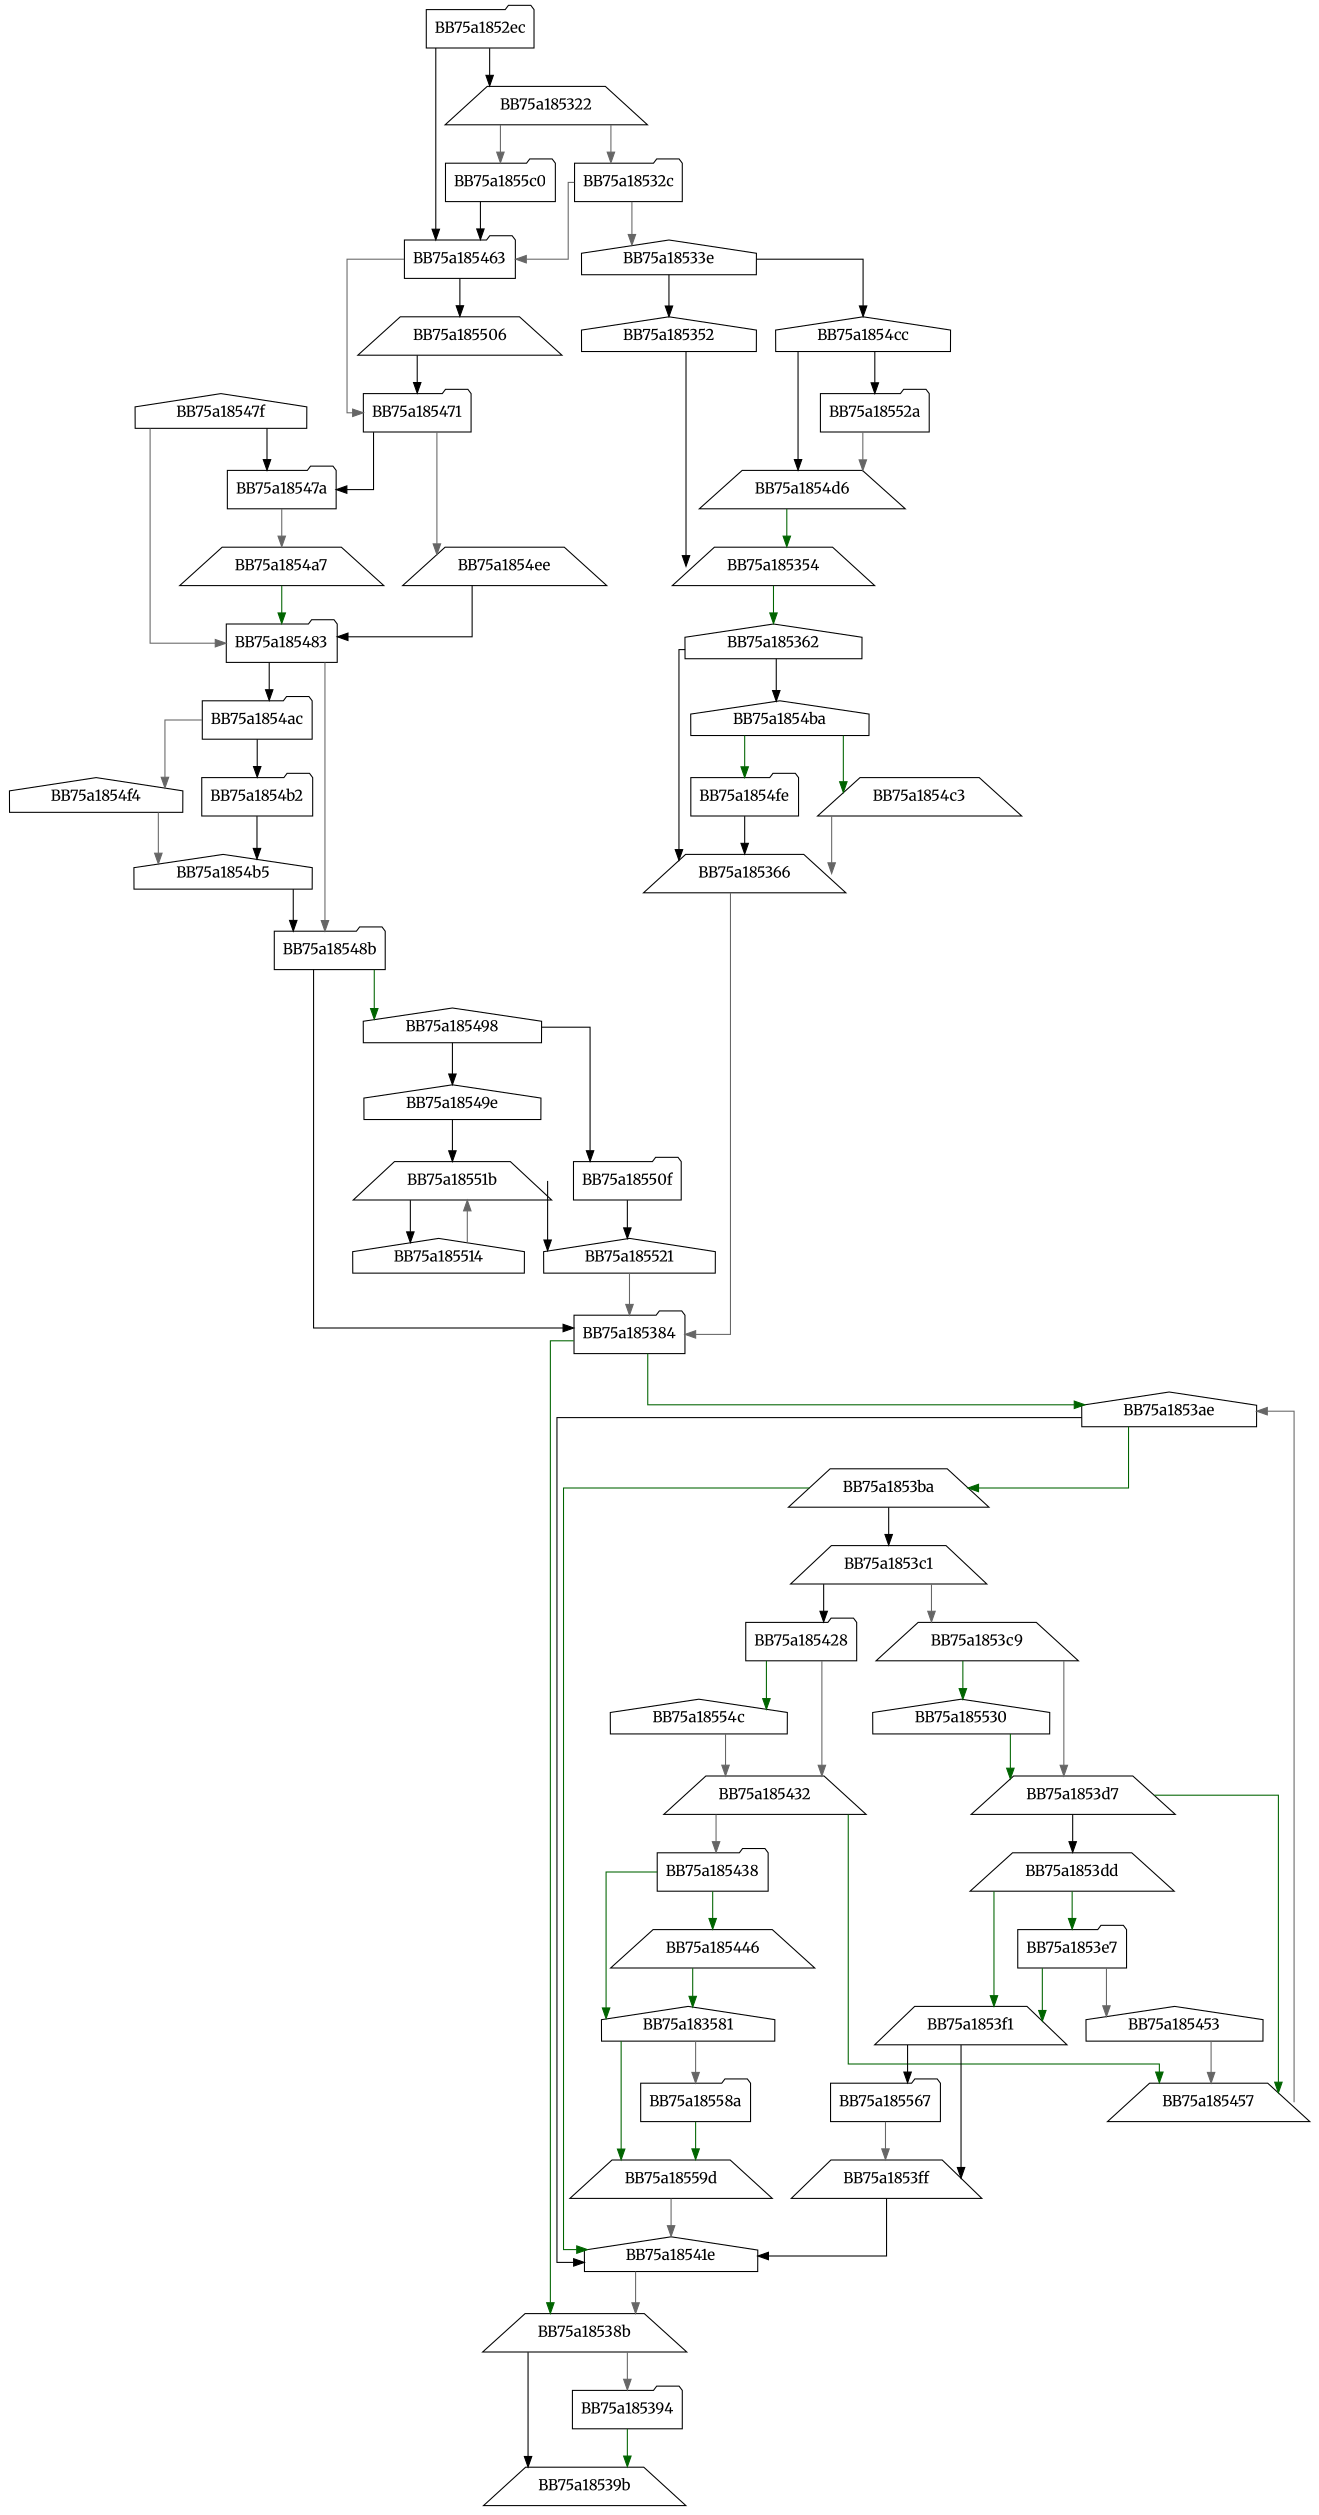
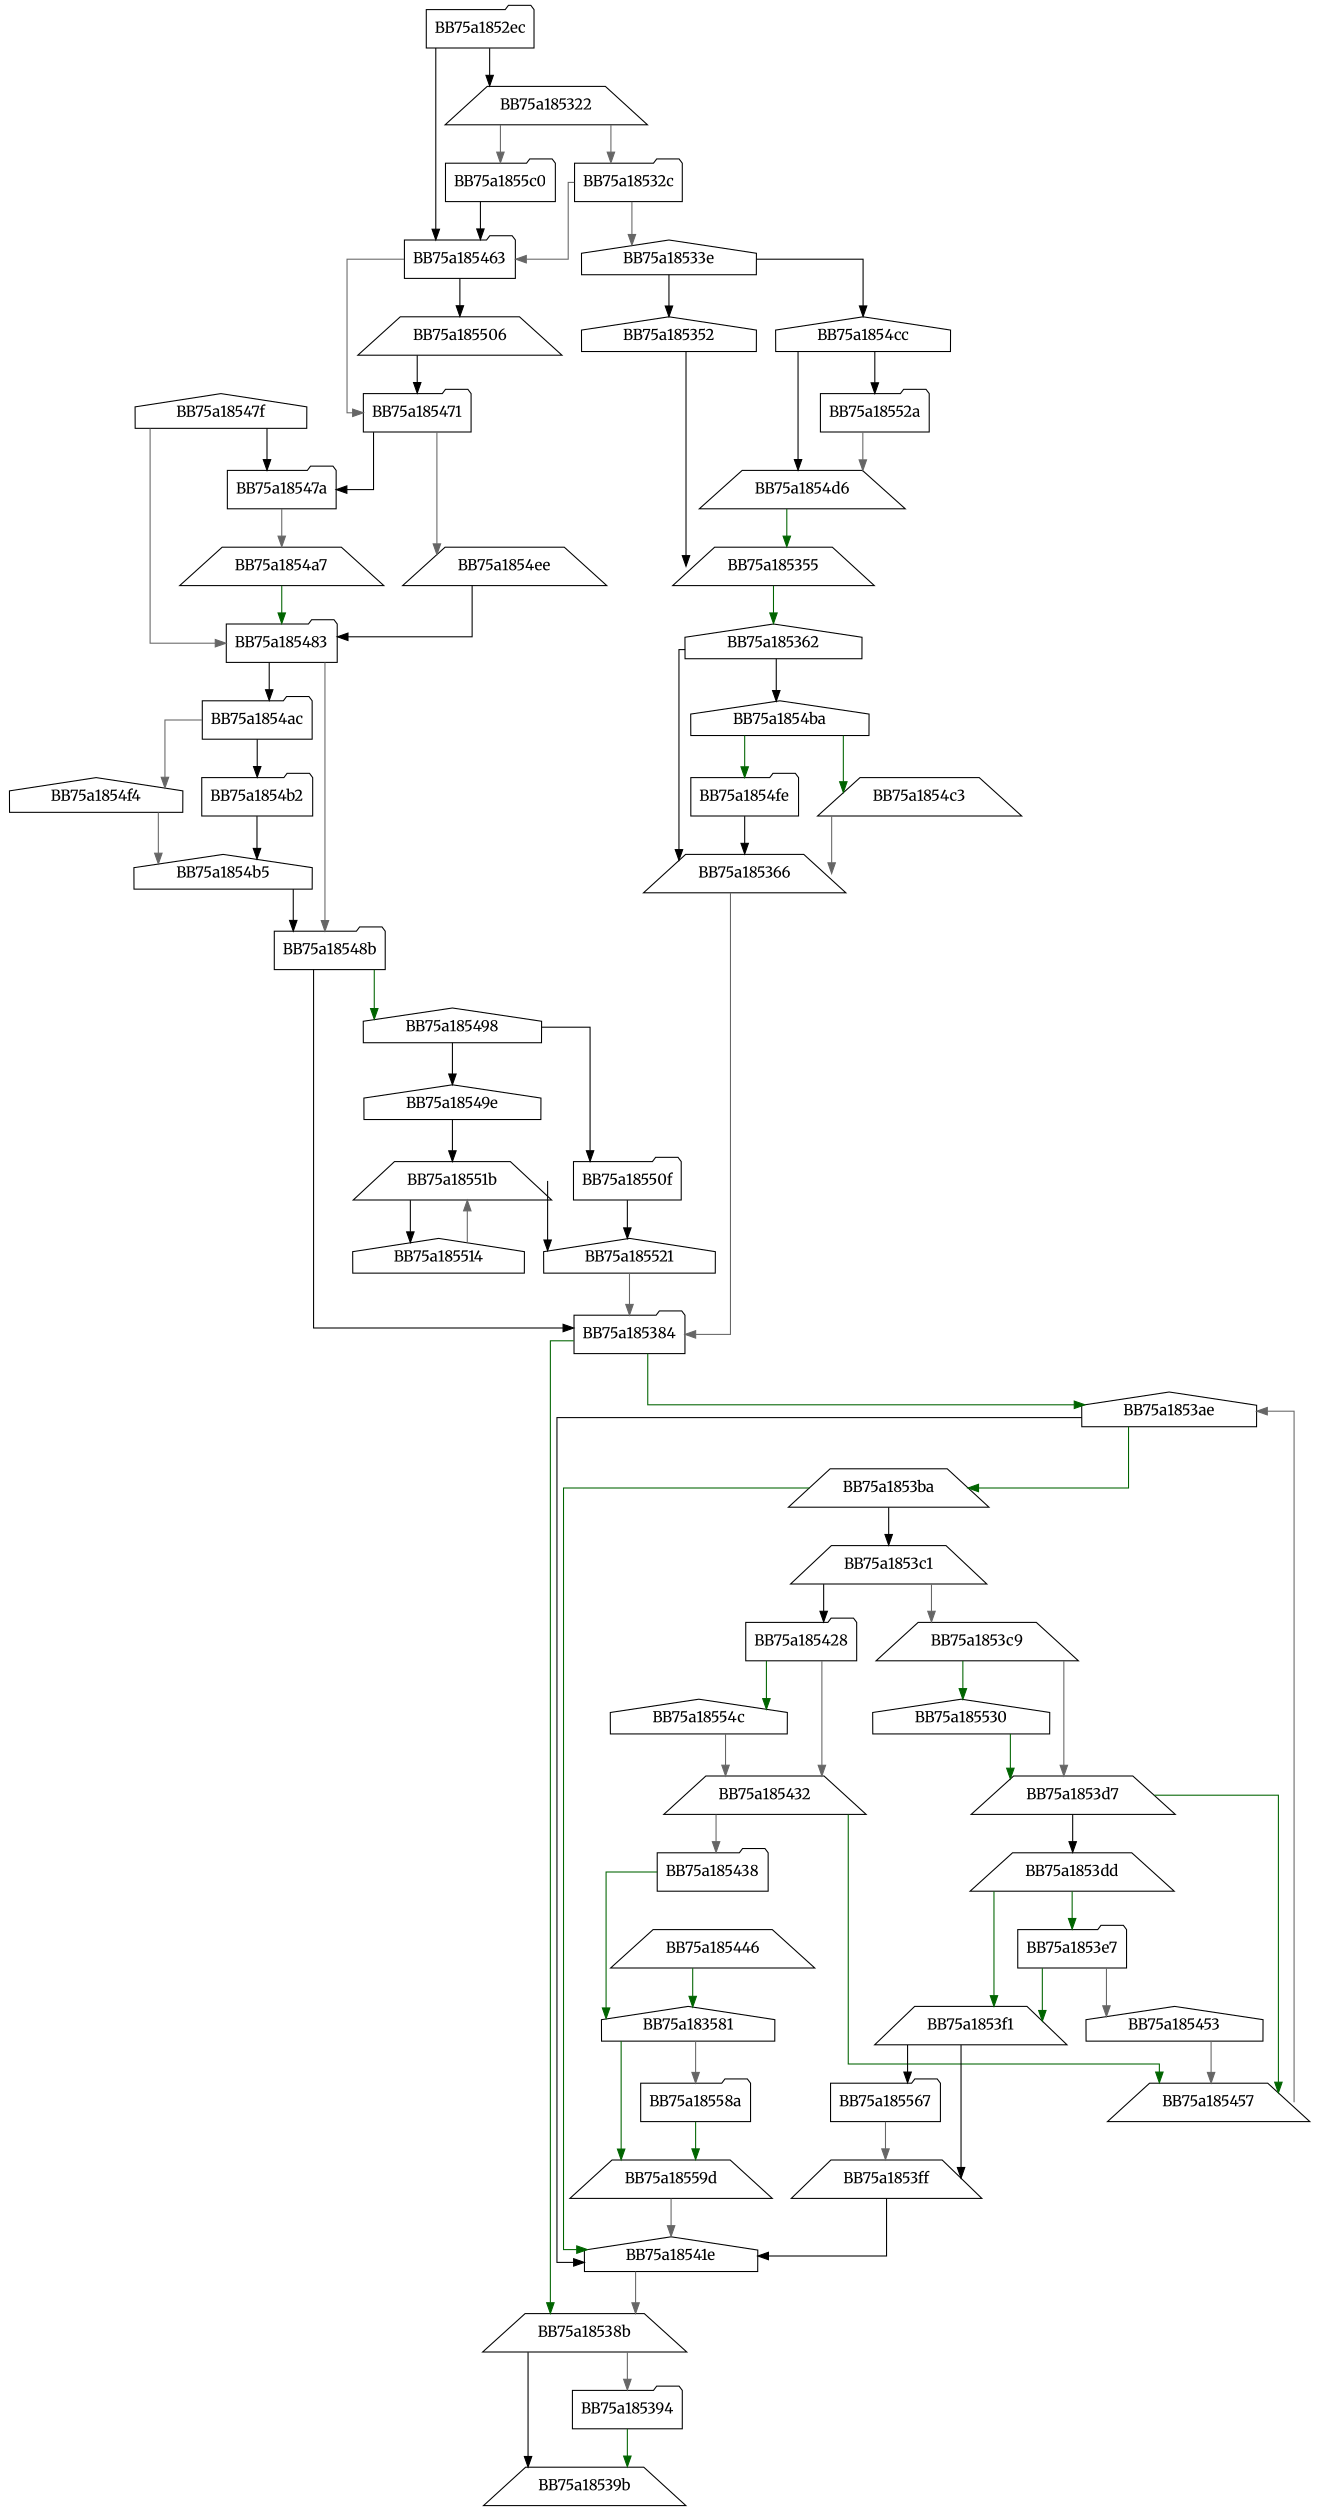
node "BB75a185354": label "BB75a185354" -> "BB75a185355"
edge "BB75a185438" -> "BB75a185446": removed
